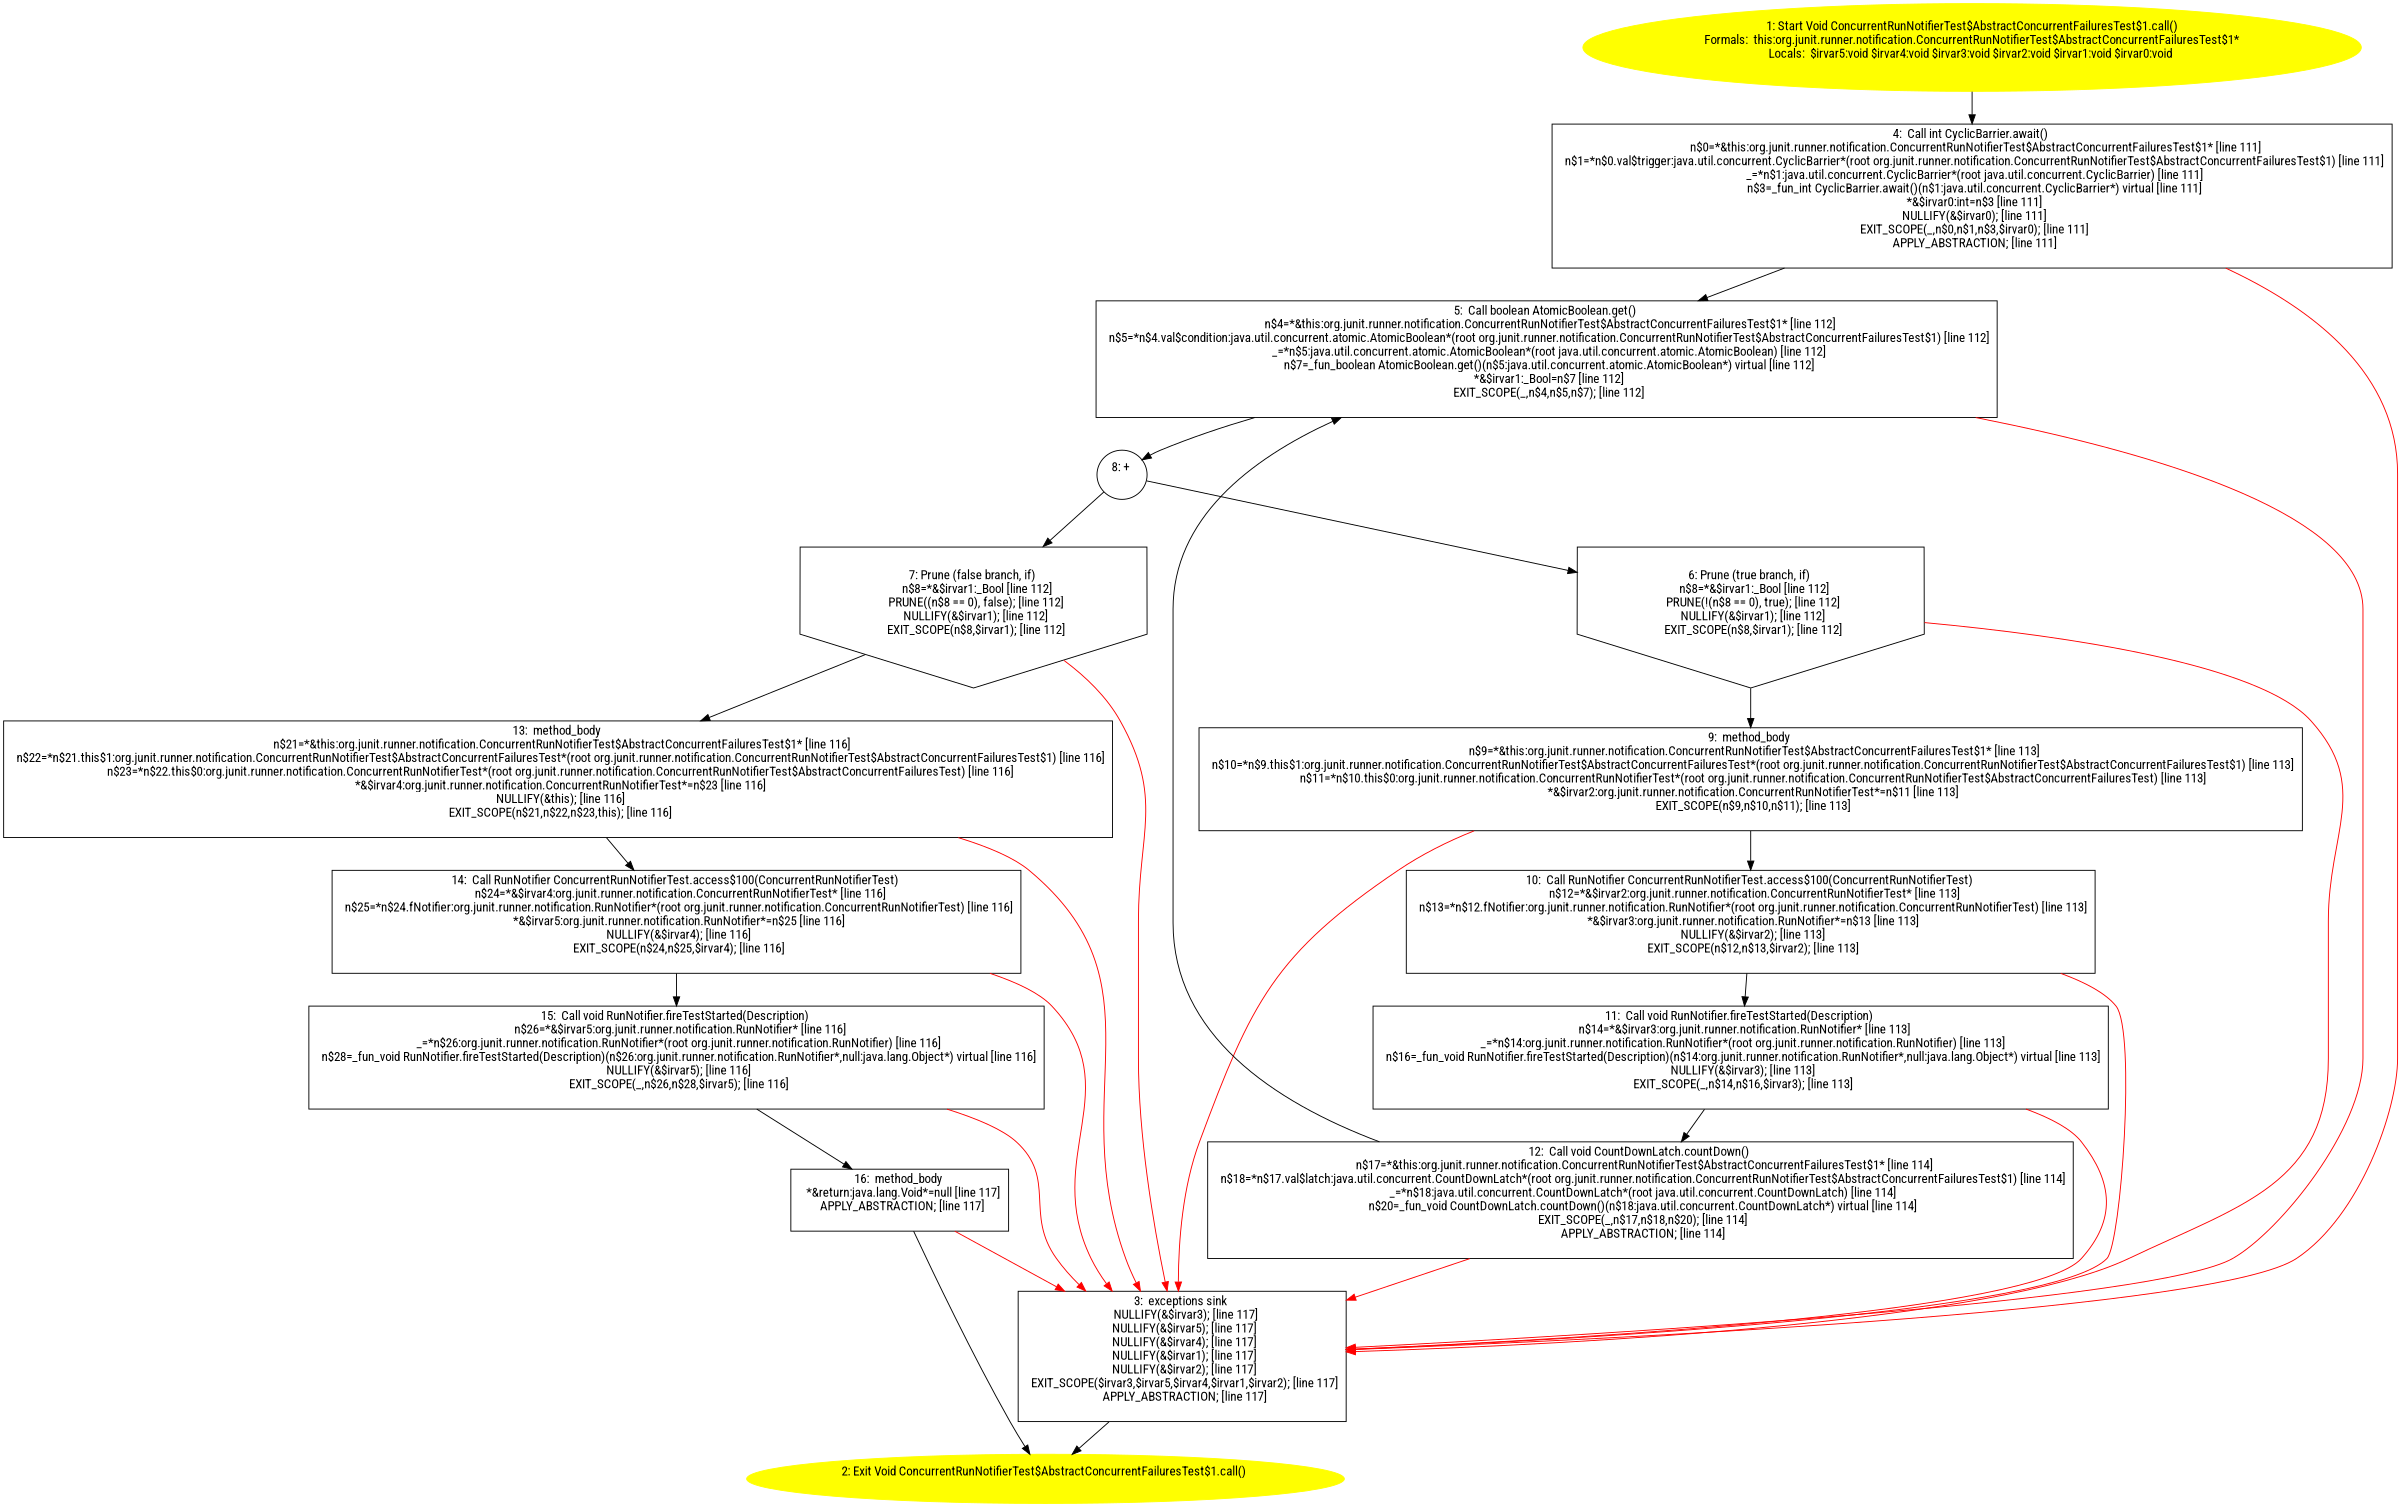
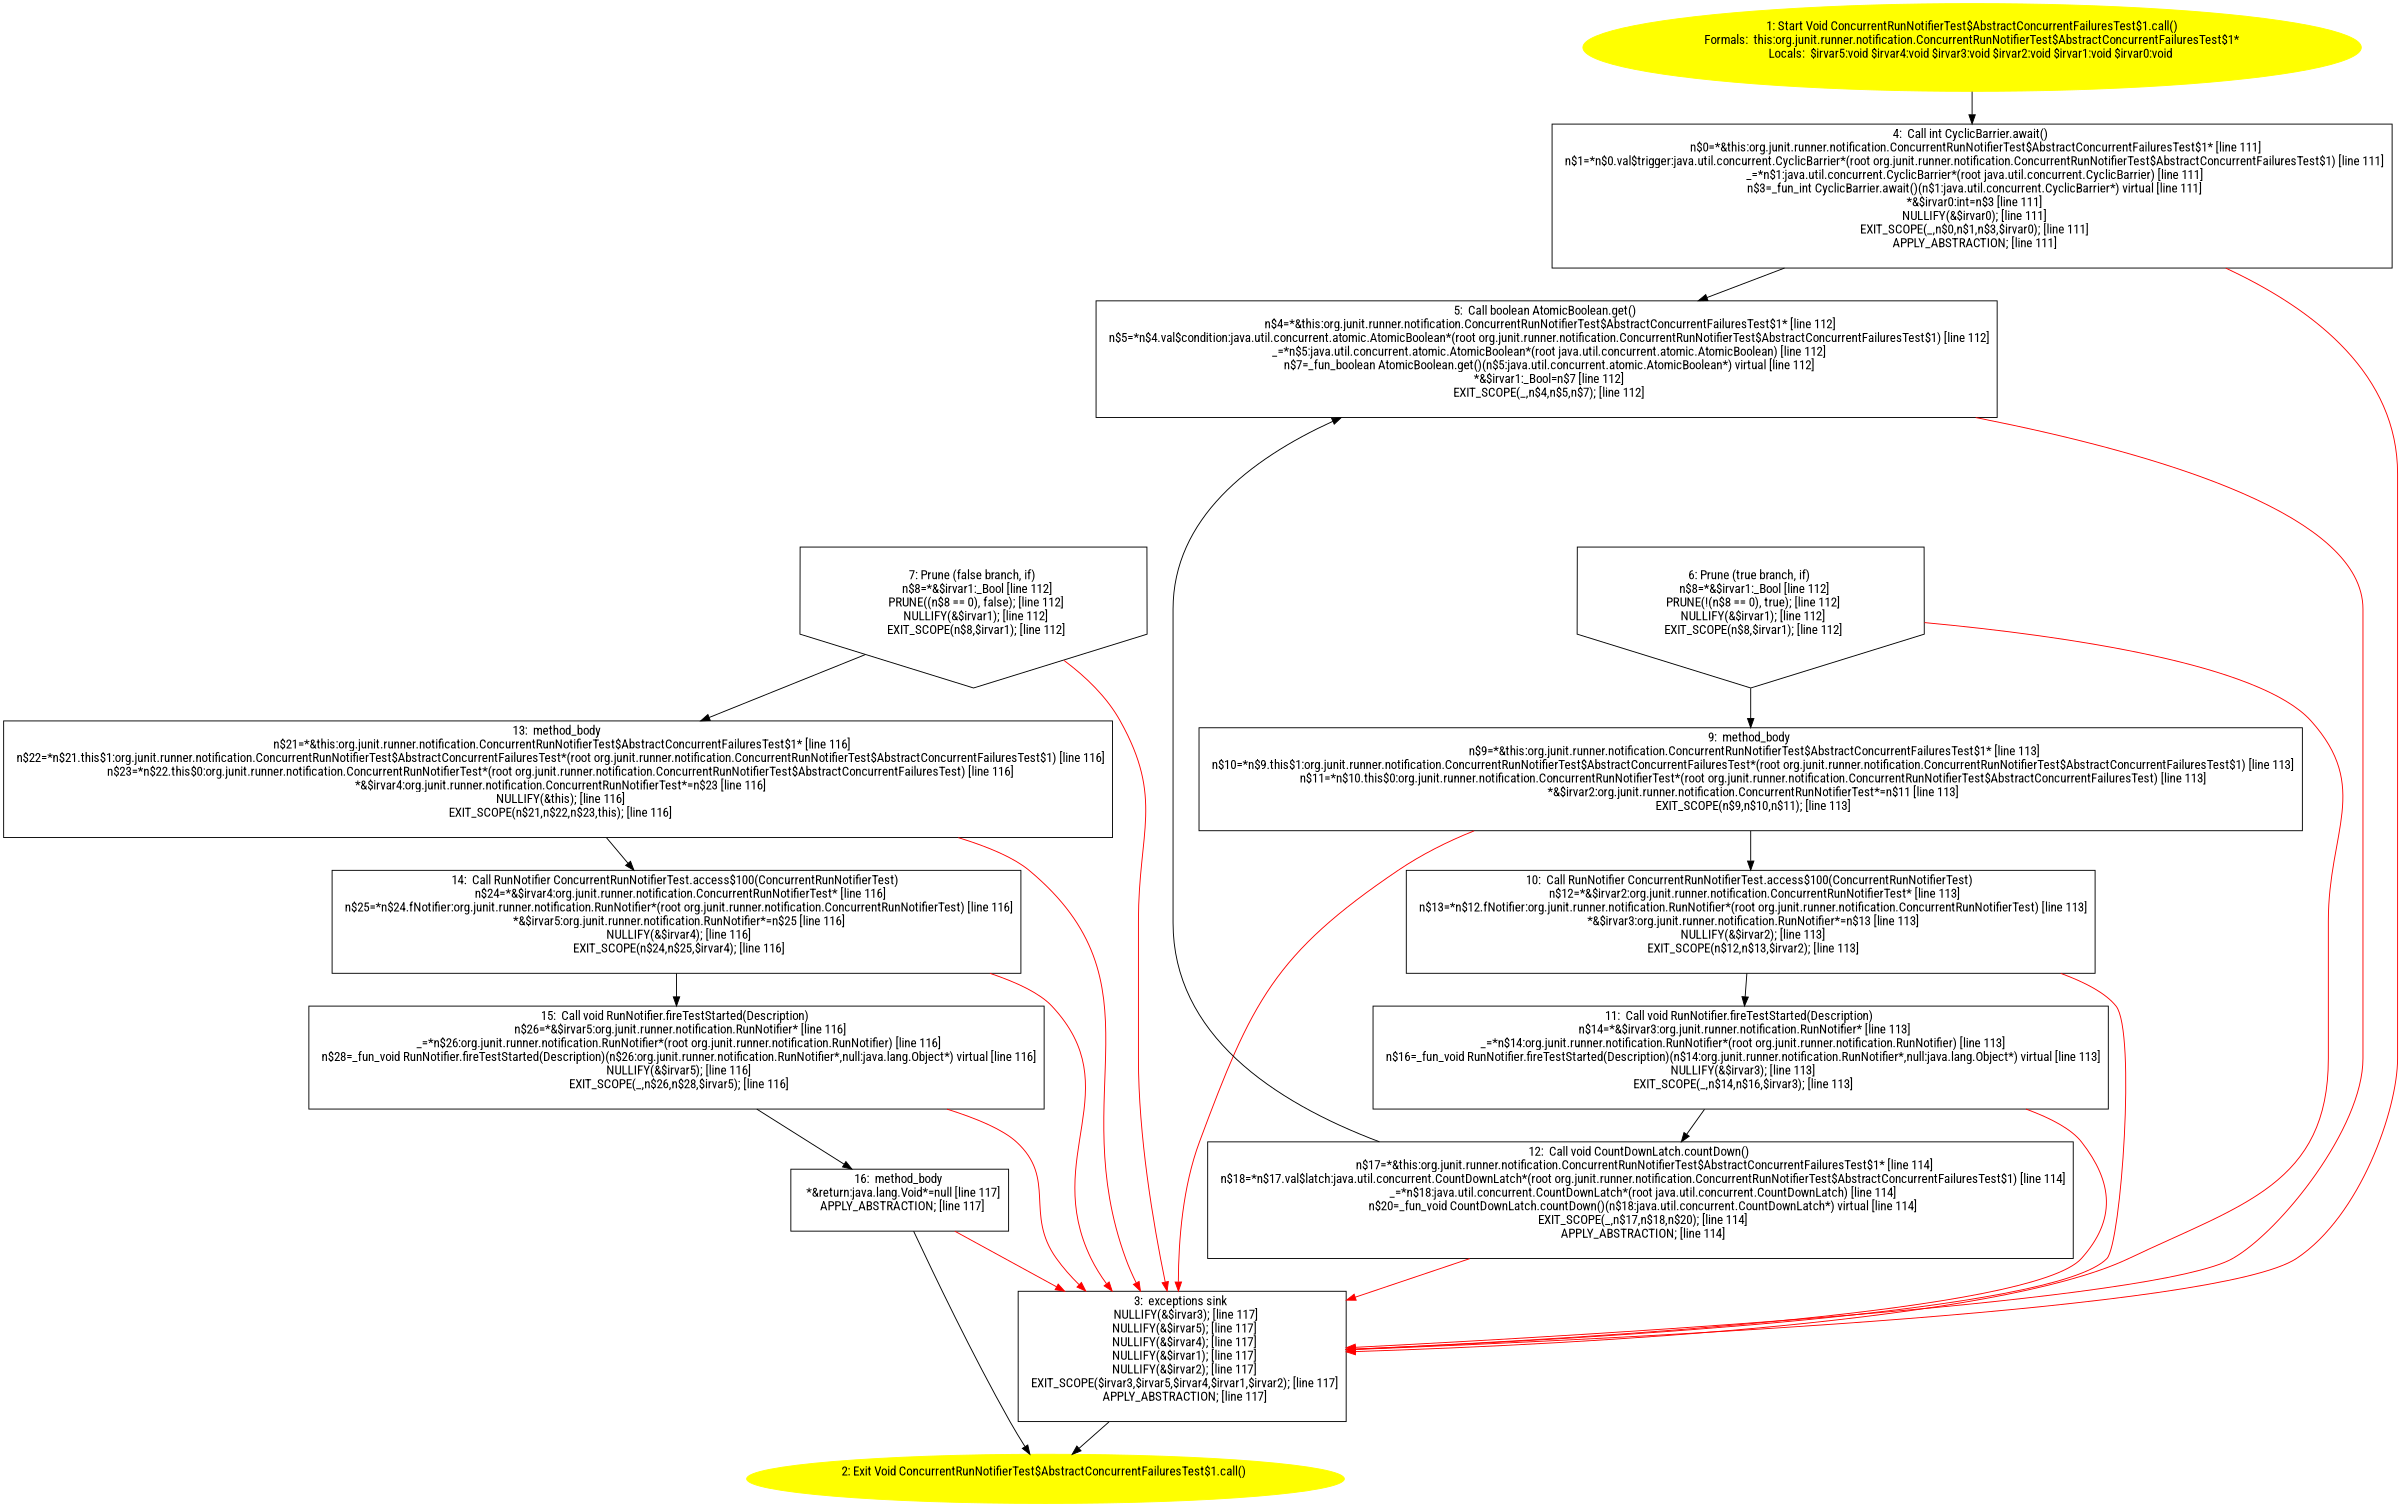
node "8: +": removed
